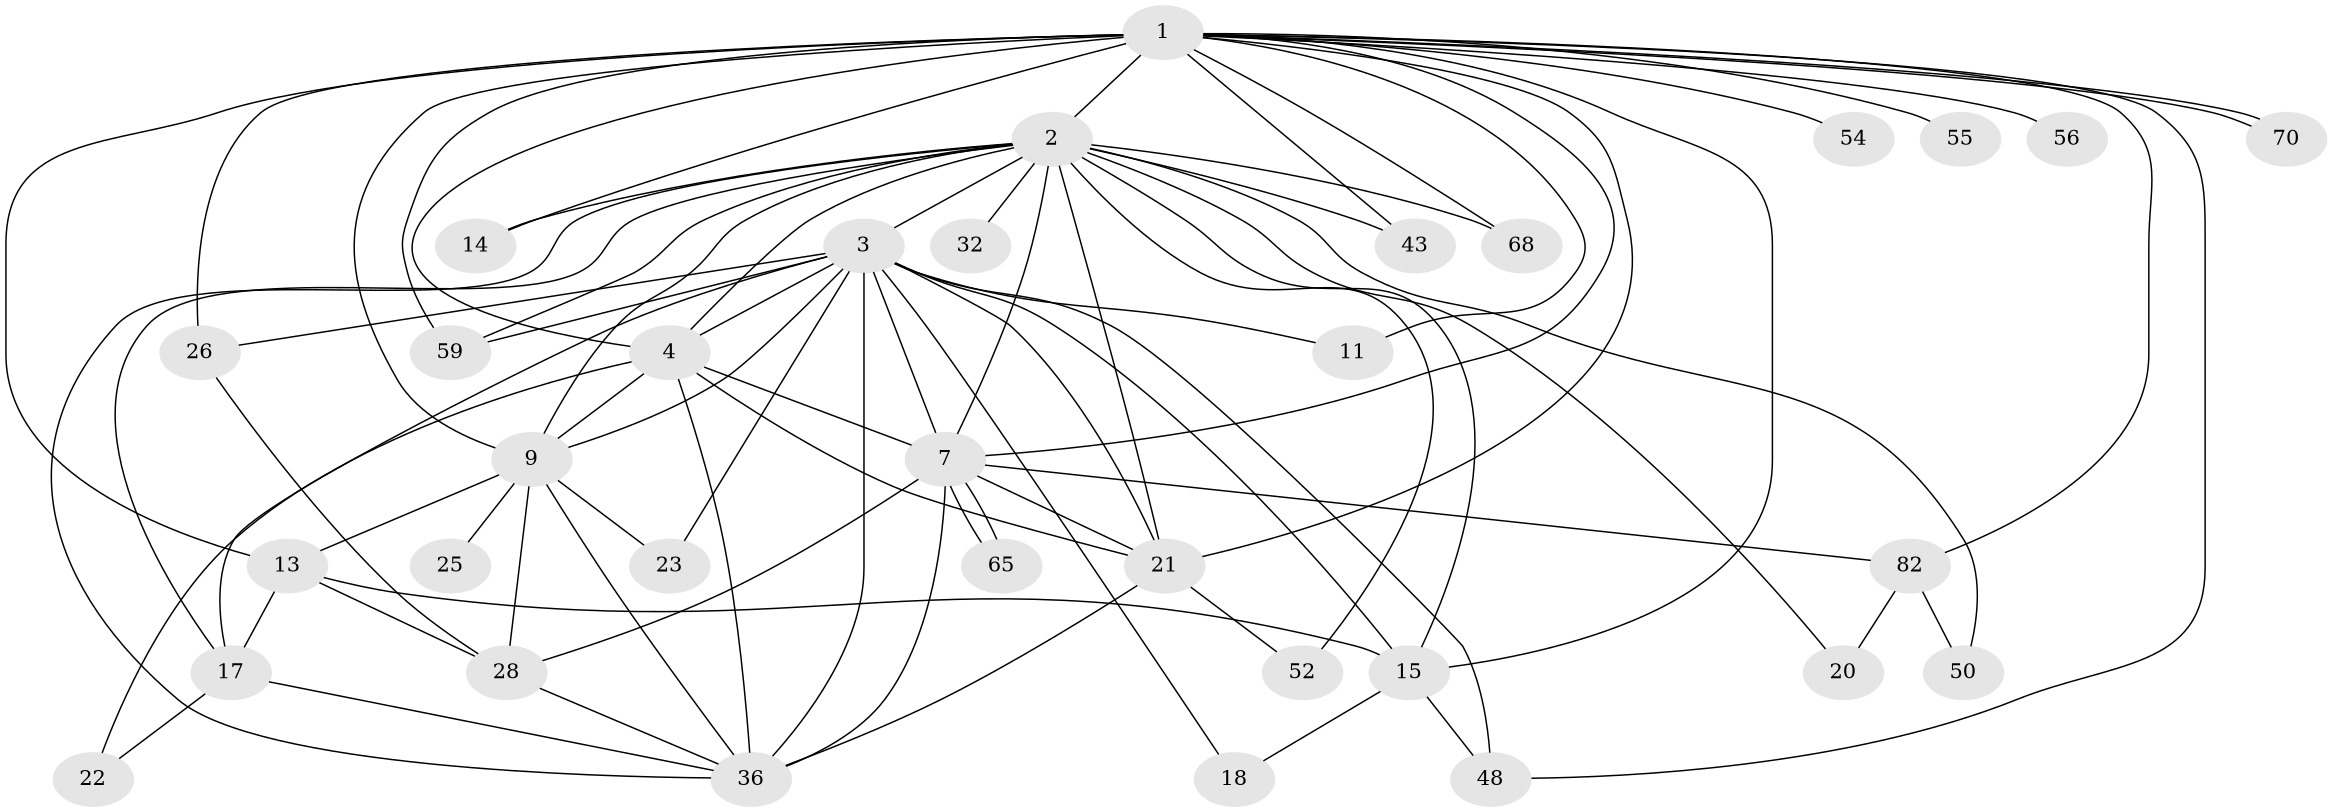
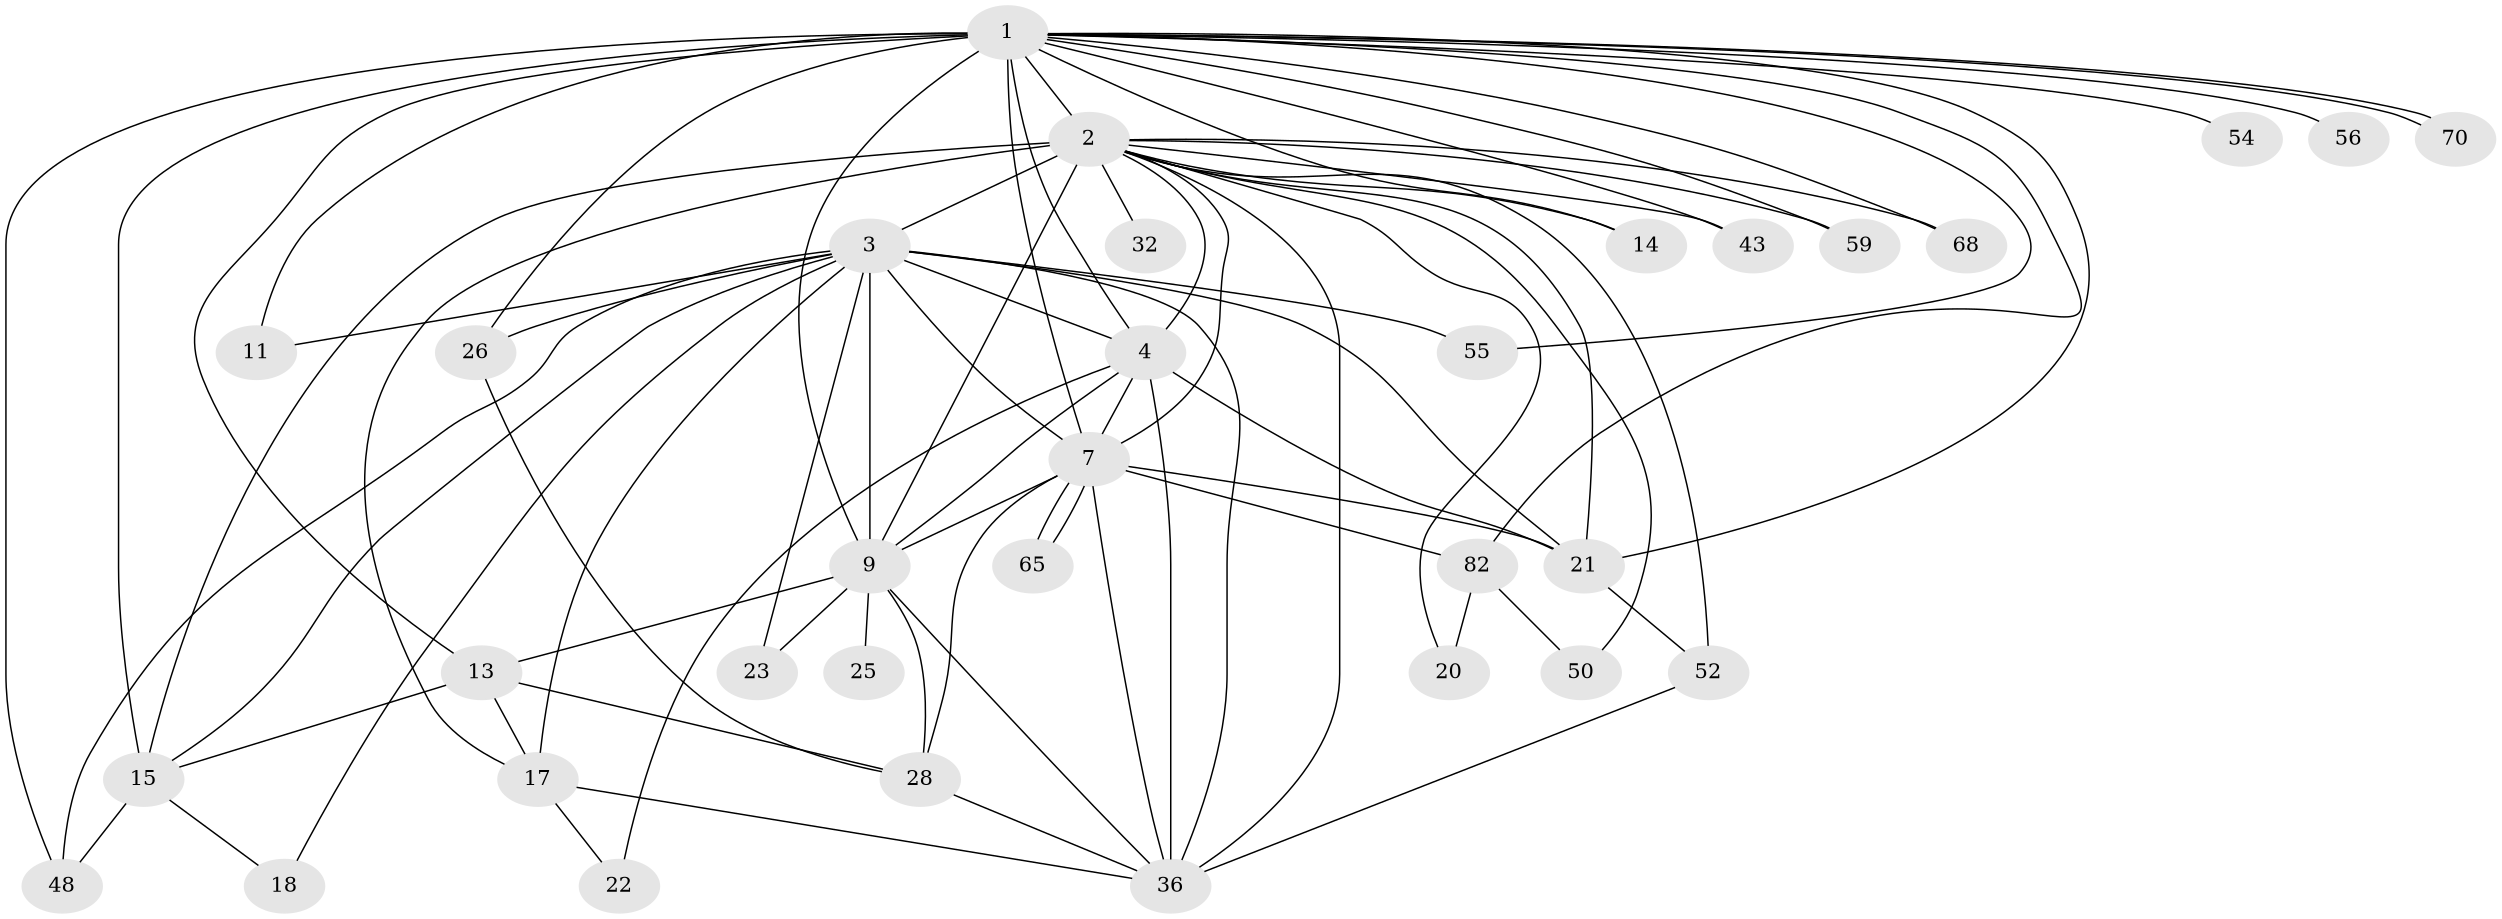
edge "3" -- "59": now "3" -- "55"
edge "7" -- "9": added
edge "21" -- "36": now "52" -- "36"
